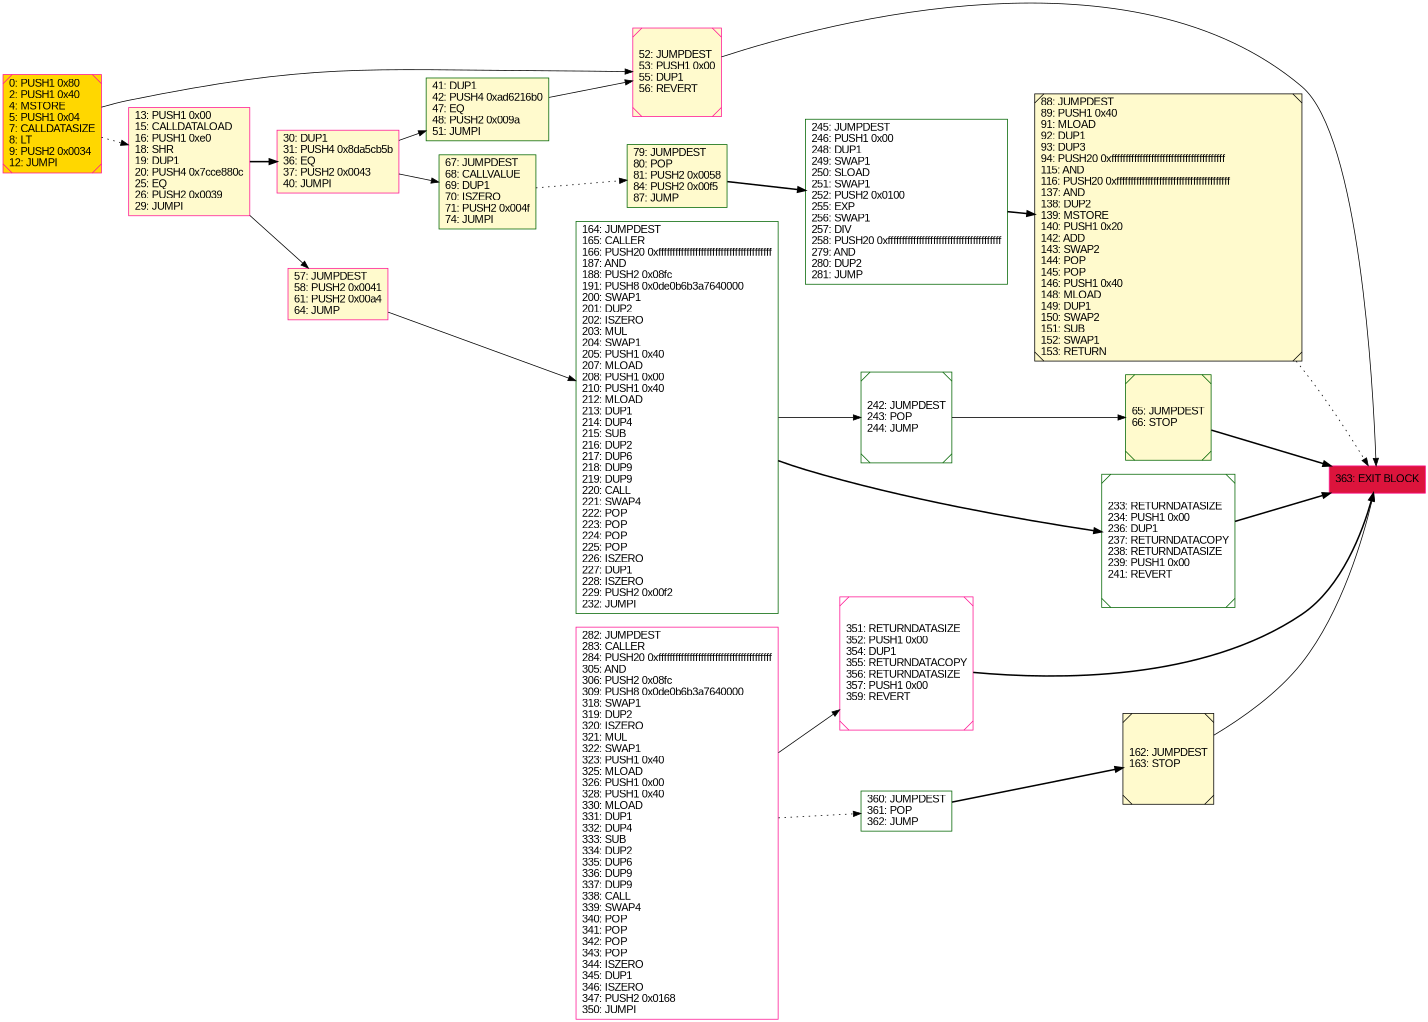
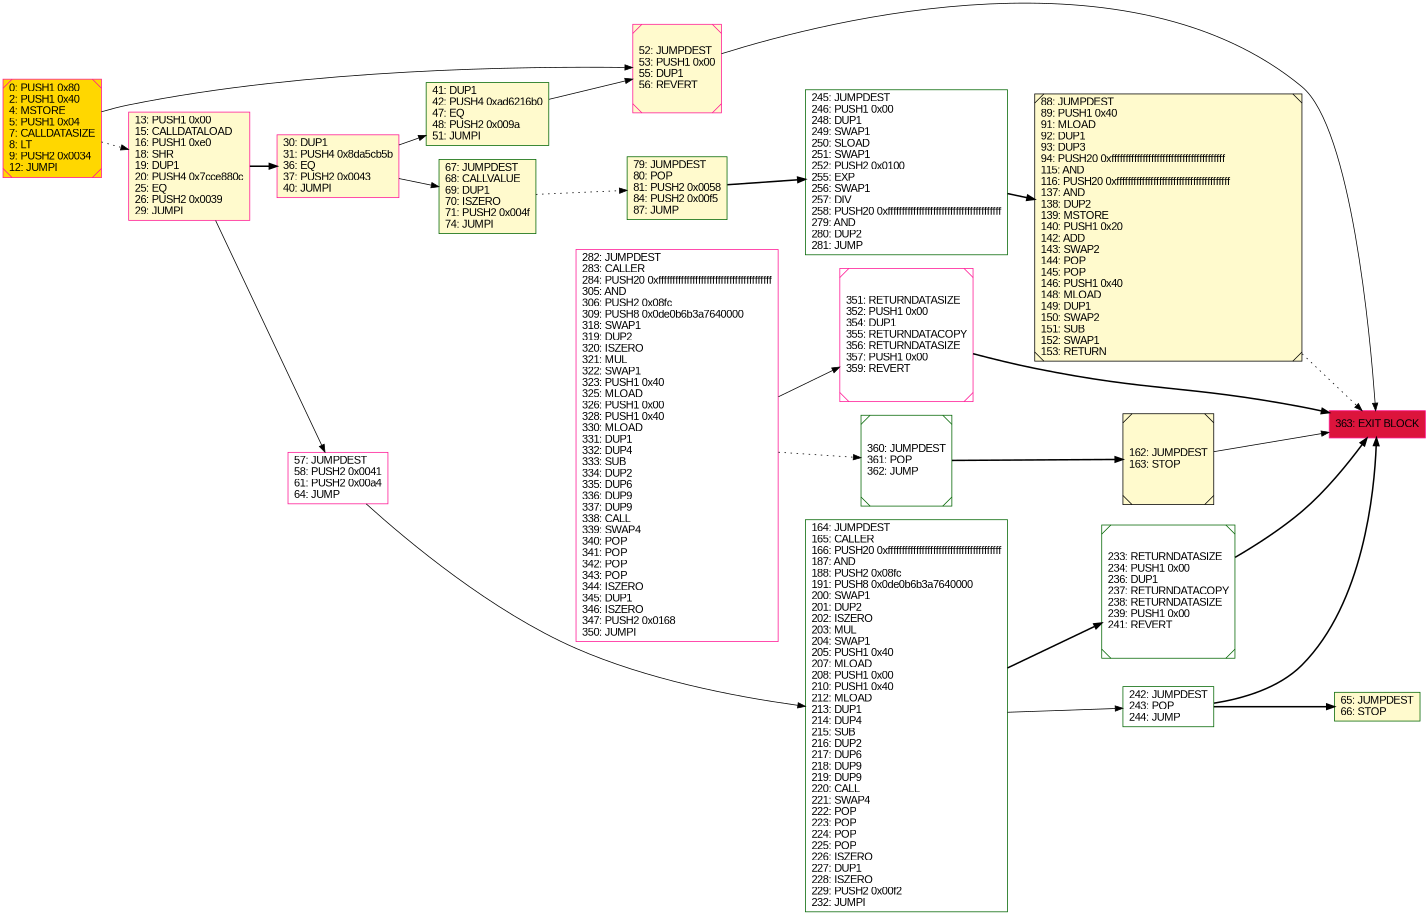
node "57: JUMPDEST 58: PUSH2 0x0041 61: PUSH2 0x00a4 64: JUMP": fillcolor lemonchiffon -> white
node "242: JUMPDEST 243: POP 244: JUMP": shape Msquare -> box
edge "242: JUMPDEST 243: POP 244: JUMP" -> "65: JUMPDEST 66: STOP": style solid -> bold
node "65: JUMPDEST 66: STOP": shape Msquare -> box
edge "65: JUMPDEST 66: STOP" -> "363: EXIT BLOCK": now "242: JUMPDEST 243: POP 244: JUMP" -> "363: EXIT BLOCK"
node "360: JUMPDEST 361: POP 362: JUMP": shape box -> Msquare
